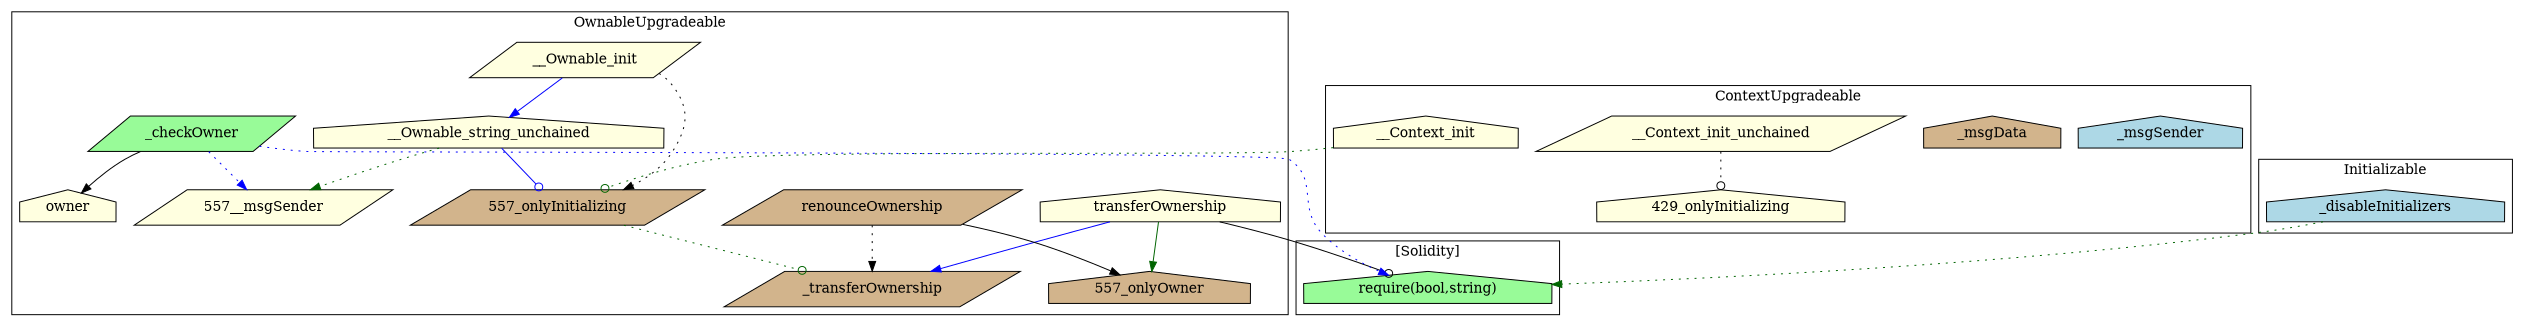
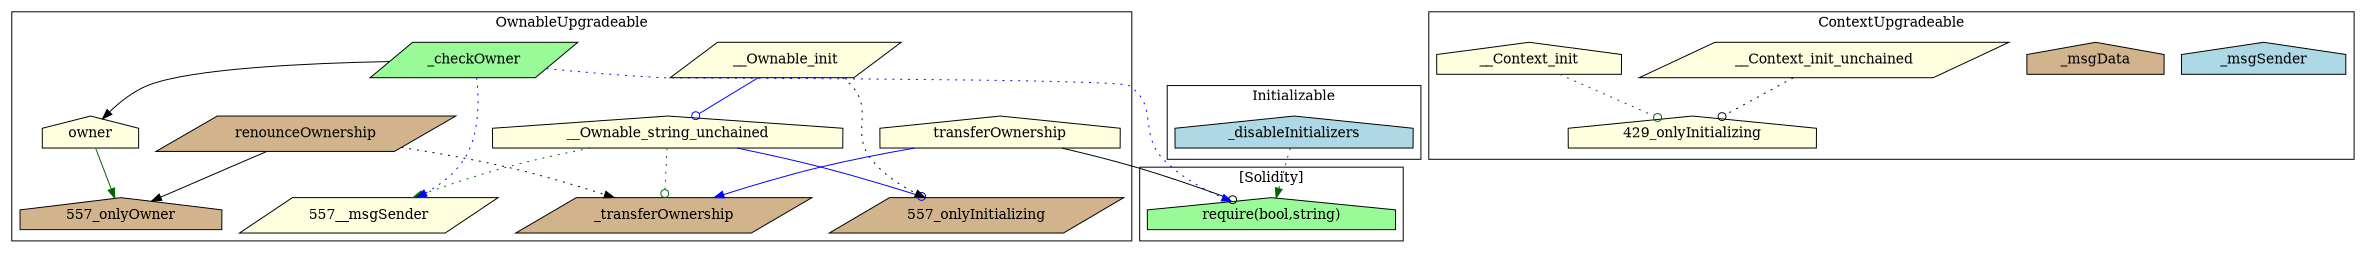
edge "__Ownable_init" -> "__Ownable_string_unchained": arrowhead normal -> odot
edge "__Context_init" -> "557_onlyInitializing": now "__Context_init" -> "429_onlyInitializing"
edge "transferOwnership" -> "557_onlyOwner": now "owner" -> "557_onlyOwner"
edge "557_onlyInitializing" -> "_transferOwnership": now "__Ownable_string_unchained" -> "_transferOwnership"
